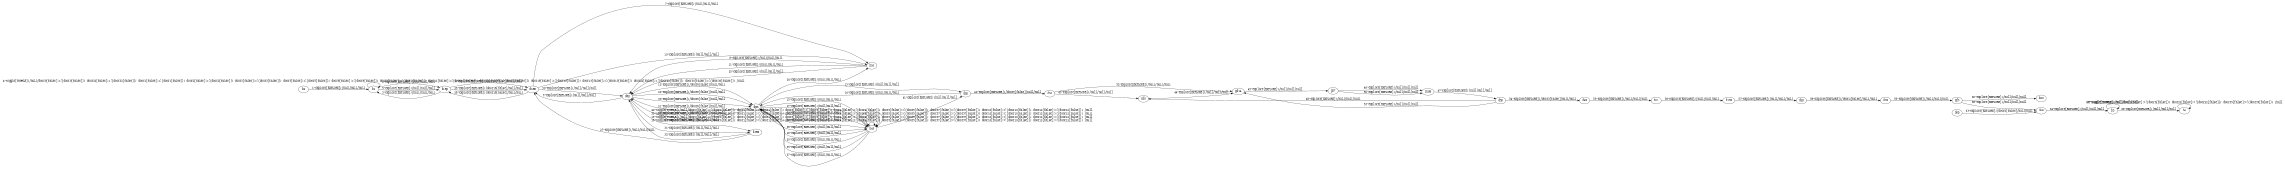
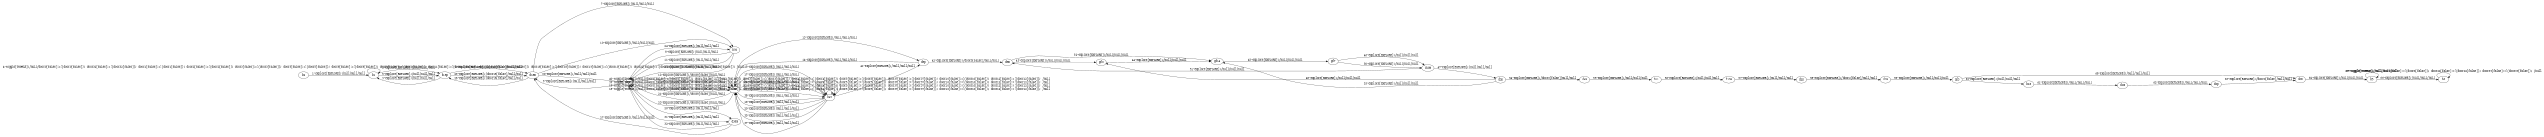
edge "d10m" -> "d5m": added, label "51-explore[EXPLORE];/null/null/null"
edge "d8m" -> "b50": now "d8p" -> "b50"
node "d1m": added
